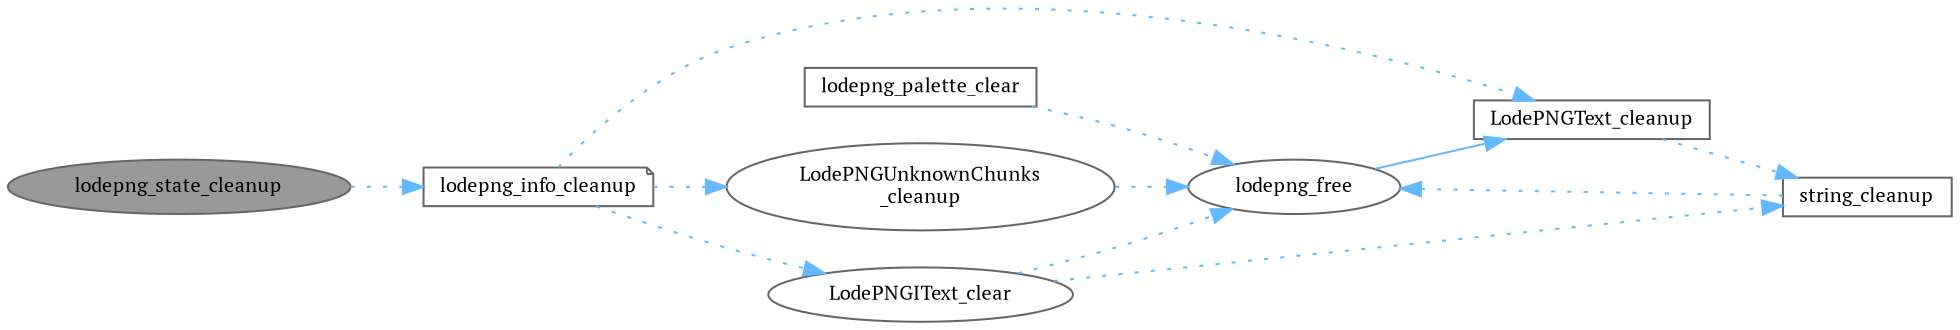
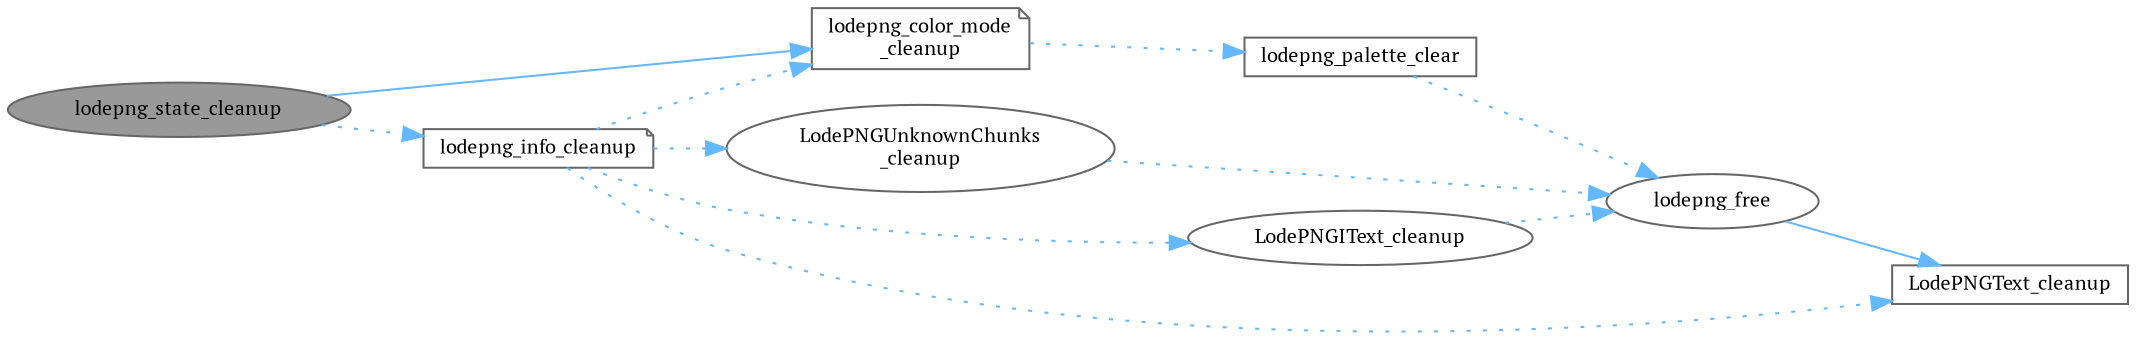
node "lodepng_color_mode _cleanup": added
node "string_cleanup": removed
node "LodePNGIText_clear": label "LodePNGIText_clear" -> "LodePNGIText_cleanup"
